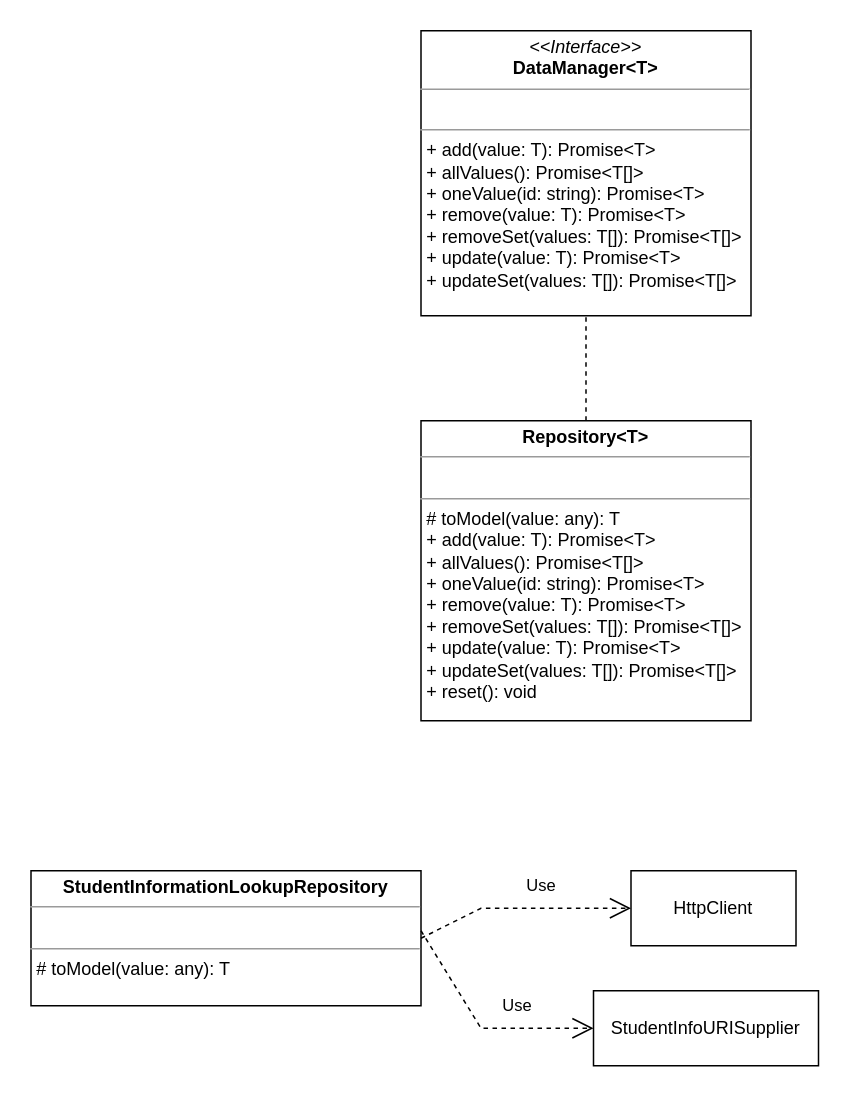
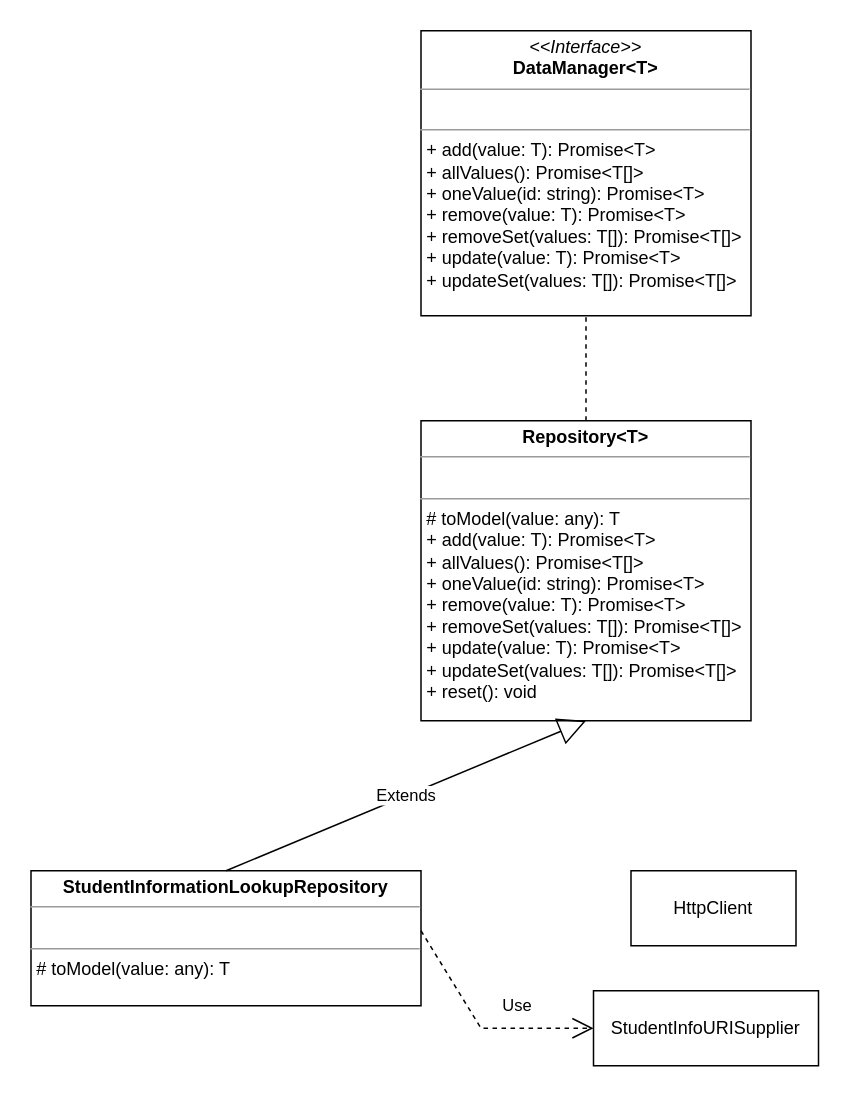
edge "StudentInformationLookupRepository # toModel(value: any): T" -> "Repository<T> # toModel(value: any): T + add(value: T): Promise<T>+ allValues(): Promise<T[]> + oneValue(id: string): Promise<T> + remove(value: T): Promise<T> + removeSet(values: T[]): Promise<T[]> + update(value: T): Promise<T> + updateSet(values: T[]): Promise<T[]> + reset(): void": added, label "Extends"
edge "StudentInformationLookupRepository # toModel(value: any): T" -> "HttpClient": removed, label "Use"
